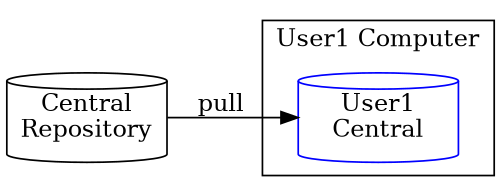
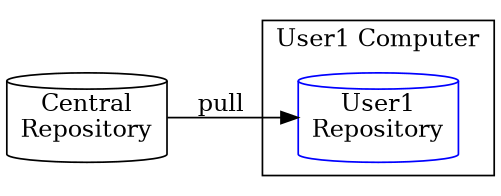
node "User1 Central": label "User1 Central" -> "User1 Repository"
